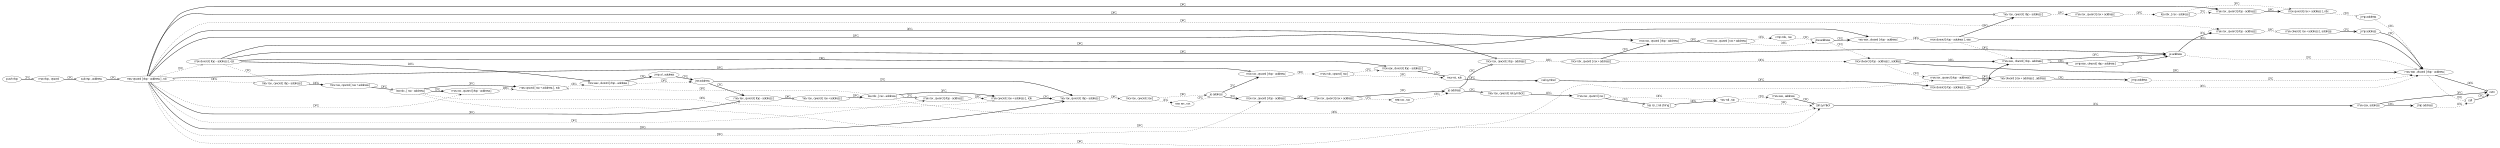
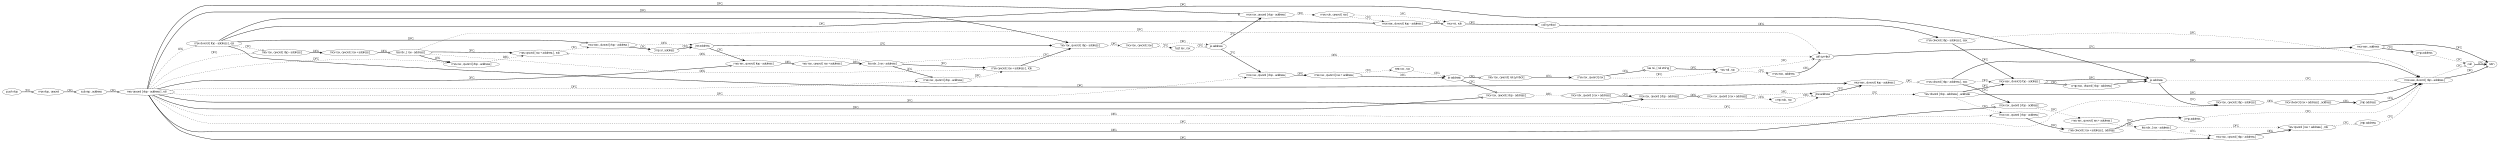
edge "mov rdx , qword [ rax + address ]" -> "mov dword [ rbp - address ] , address": now "mov rdx , qword [ rax + address ]" -> "jbe address"
